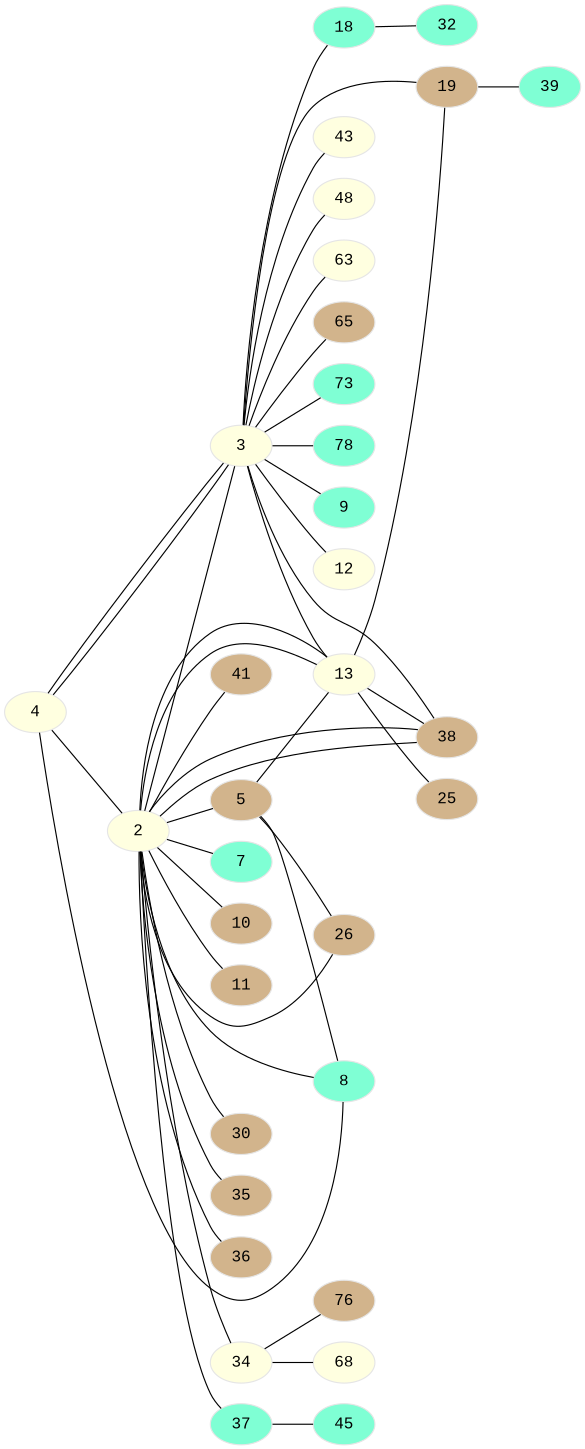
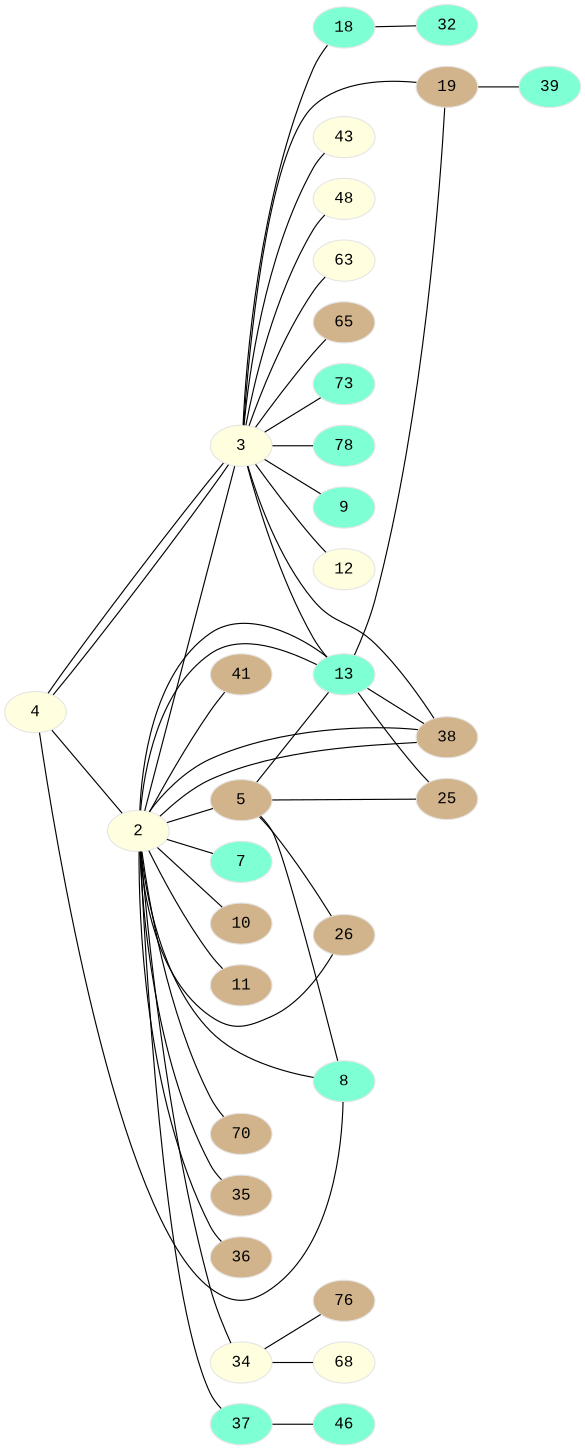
node "13": fillcolor lightyellow -> aquamarine
edge "25" -- "5": added
node "30": label "30" -> "70"
node "45": label "45" -> "46"
